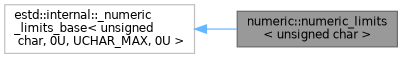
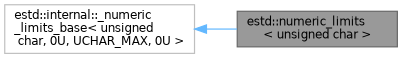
node "numeric::numeric_limits < unsigned char >": label "numeric::numeric_limits < unsigned char >" -> "estd::numeric_limits < unsigned char >"
